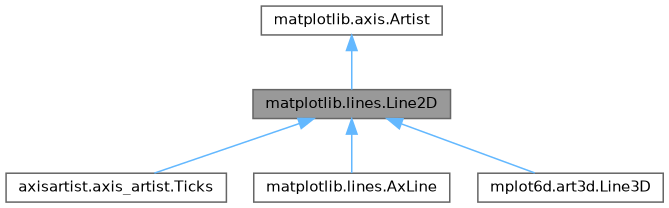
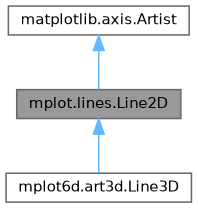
node "matplotlib.lines.Line2D": label "matplotlib.lines.Line2D" -> "mplot.lines.Line2D"
node "axisartist.axis_artist.Ticks": removed
node "matplotlib.lines.AxLine": removed
